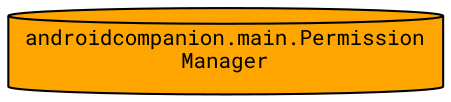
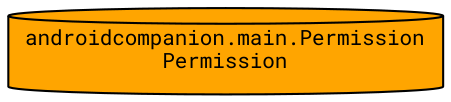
node "androidcompanion.main.Permission Manager": label "androidcompanion.main.Permission Manager" -> "androidcompanion.main.Permission Permission"
